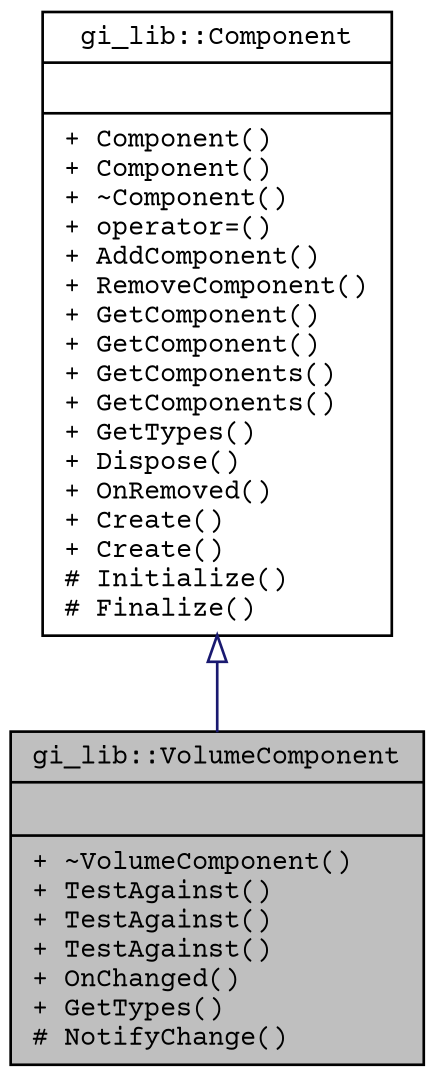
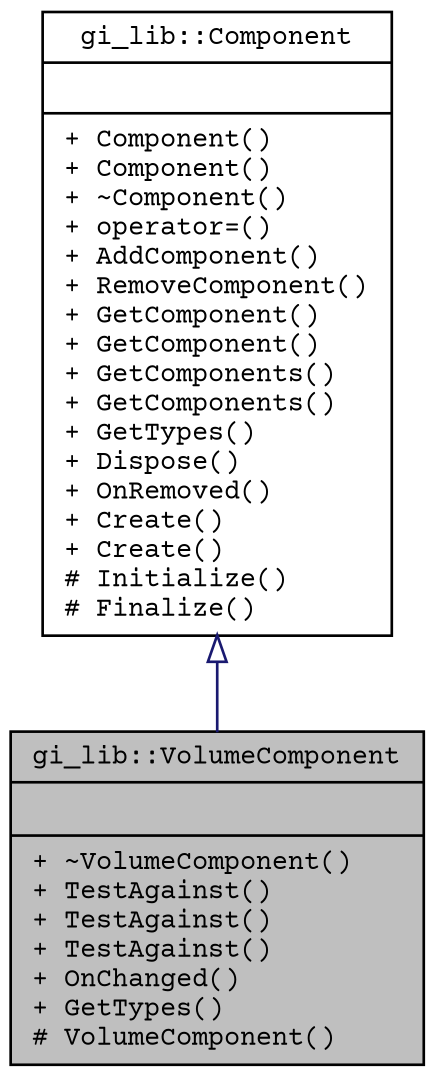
node "gi_lib::VolumeComponent": text "# NotifyChange()" -> "# VolumeComponent()"
